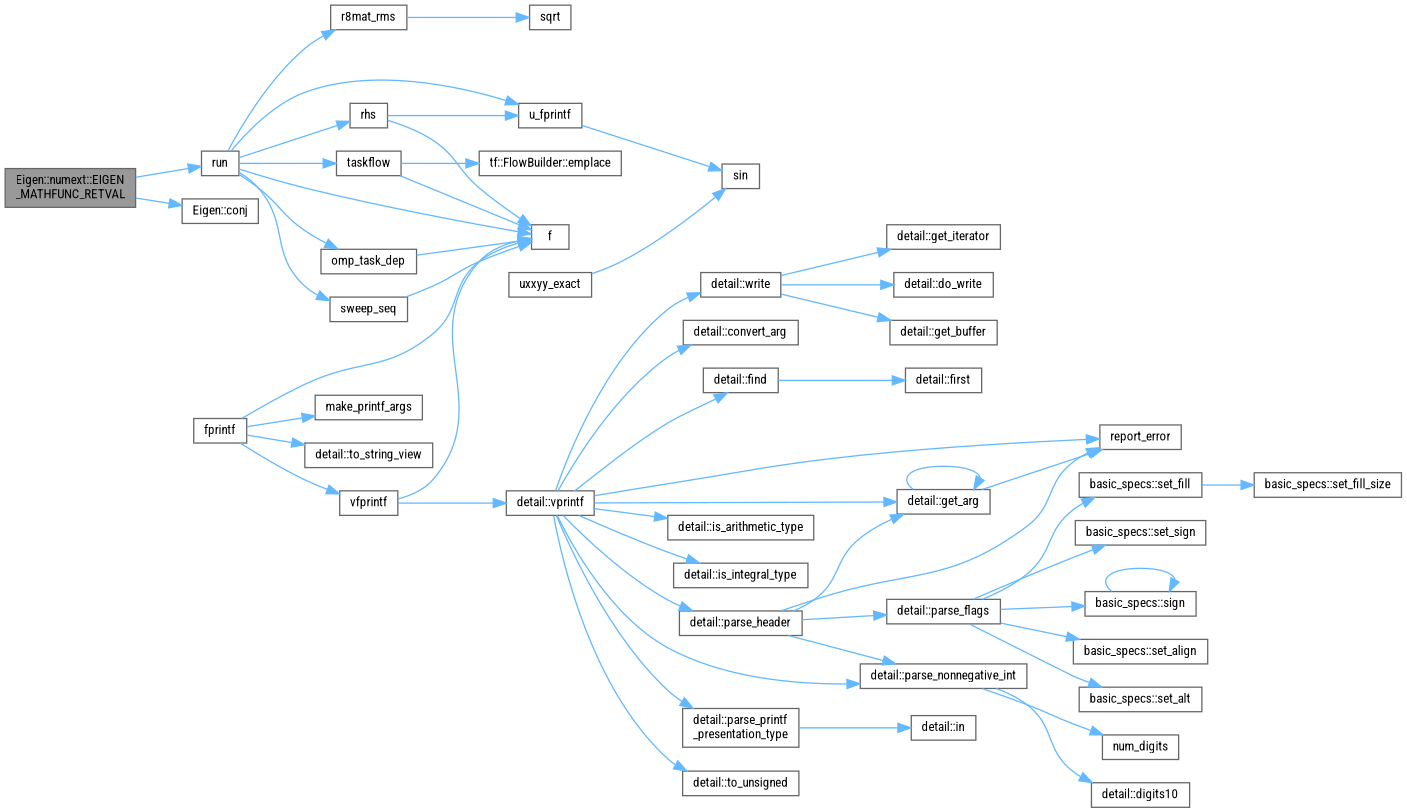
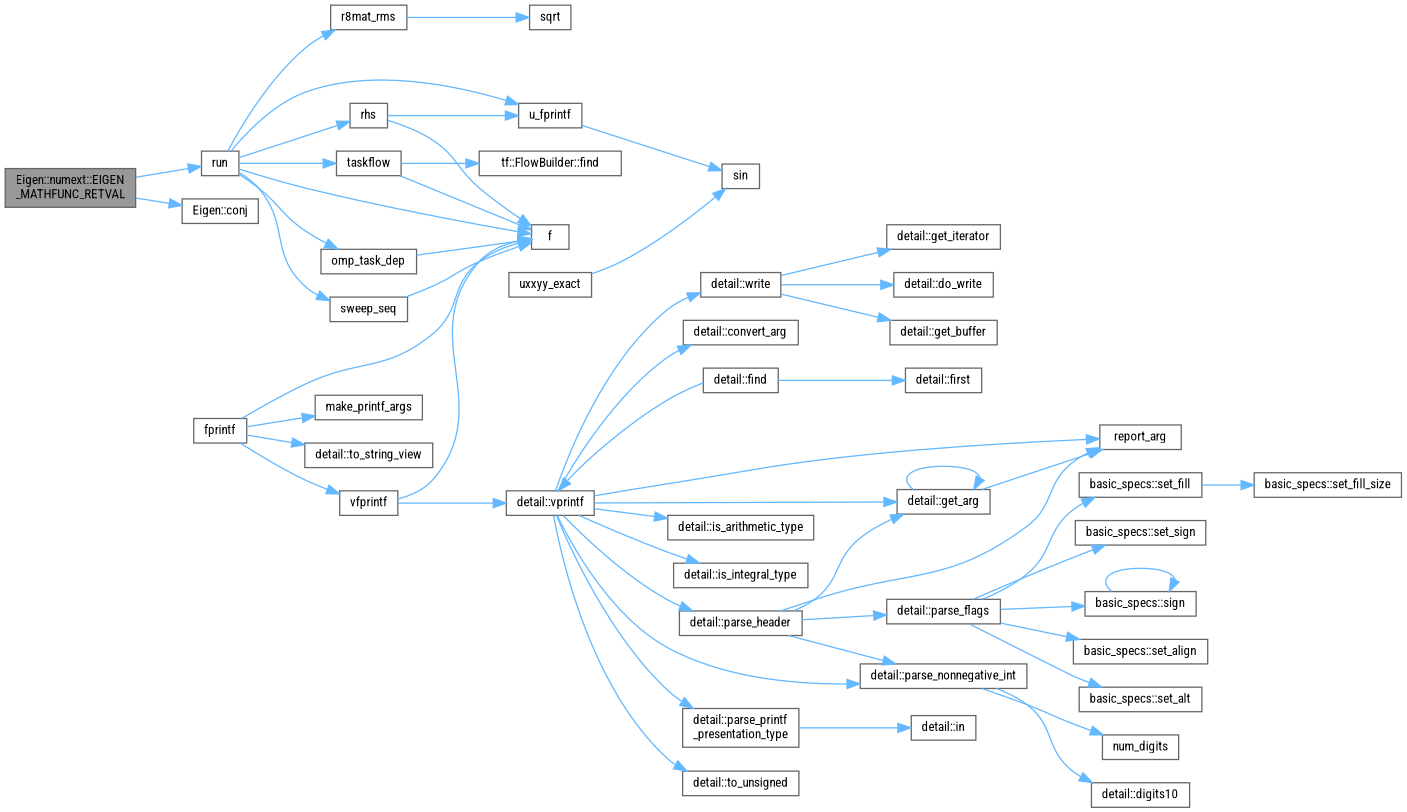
node "tf::FlowBuilder::emplace": label "tf::FlowBuilder::emplace" -> "tf::FlowBuilder::find"
node "report_error": label "report_error" -> "report_arg"
edge "detail::vprintf" -> "detail::find": reversed
